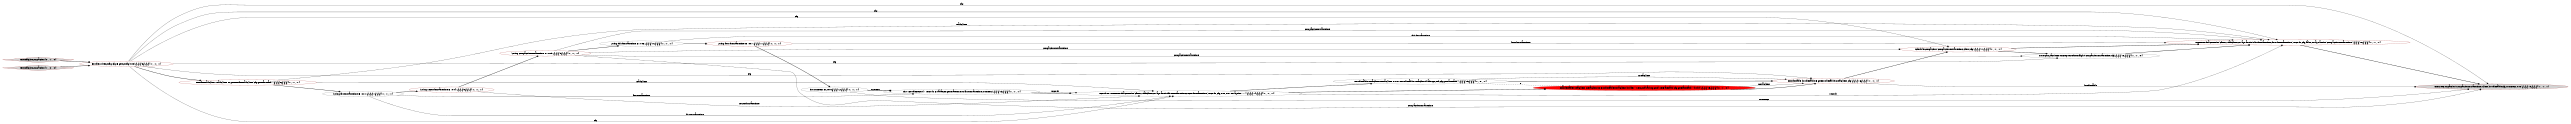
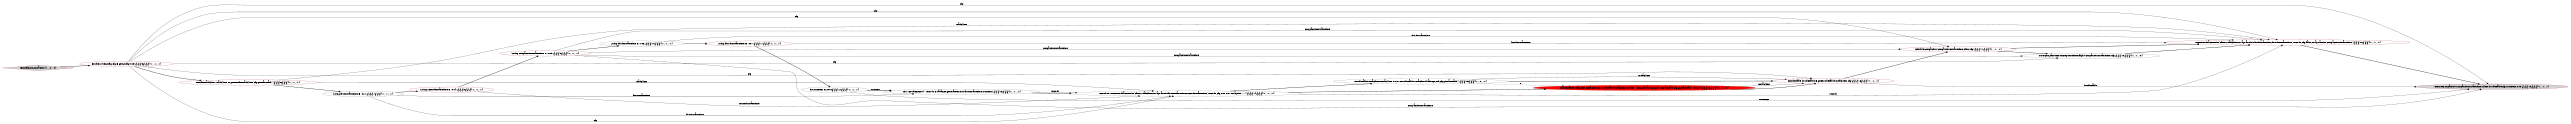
node "testInflightCompaction['0', '1', '0']": removed
